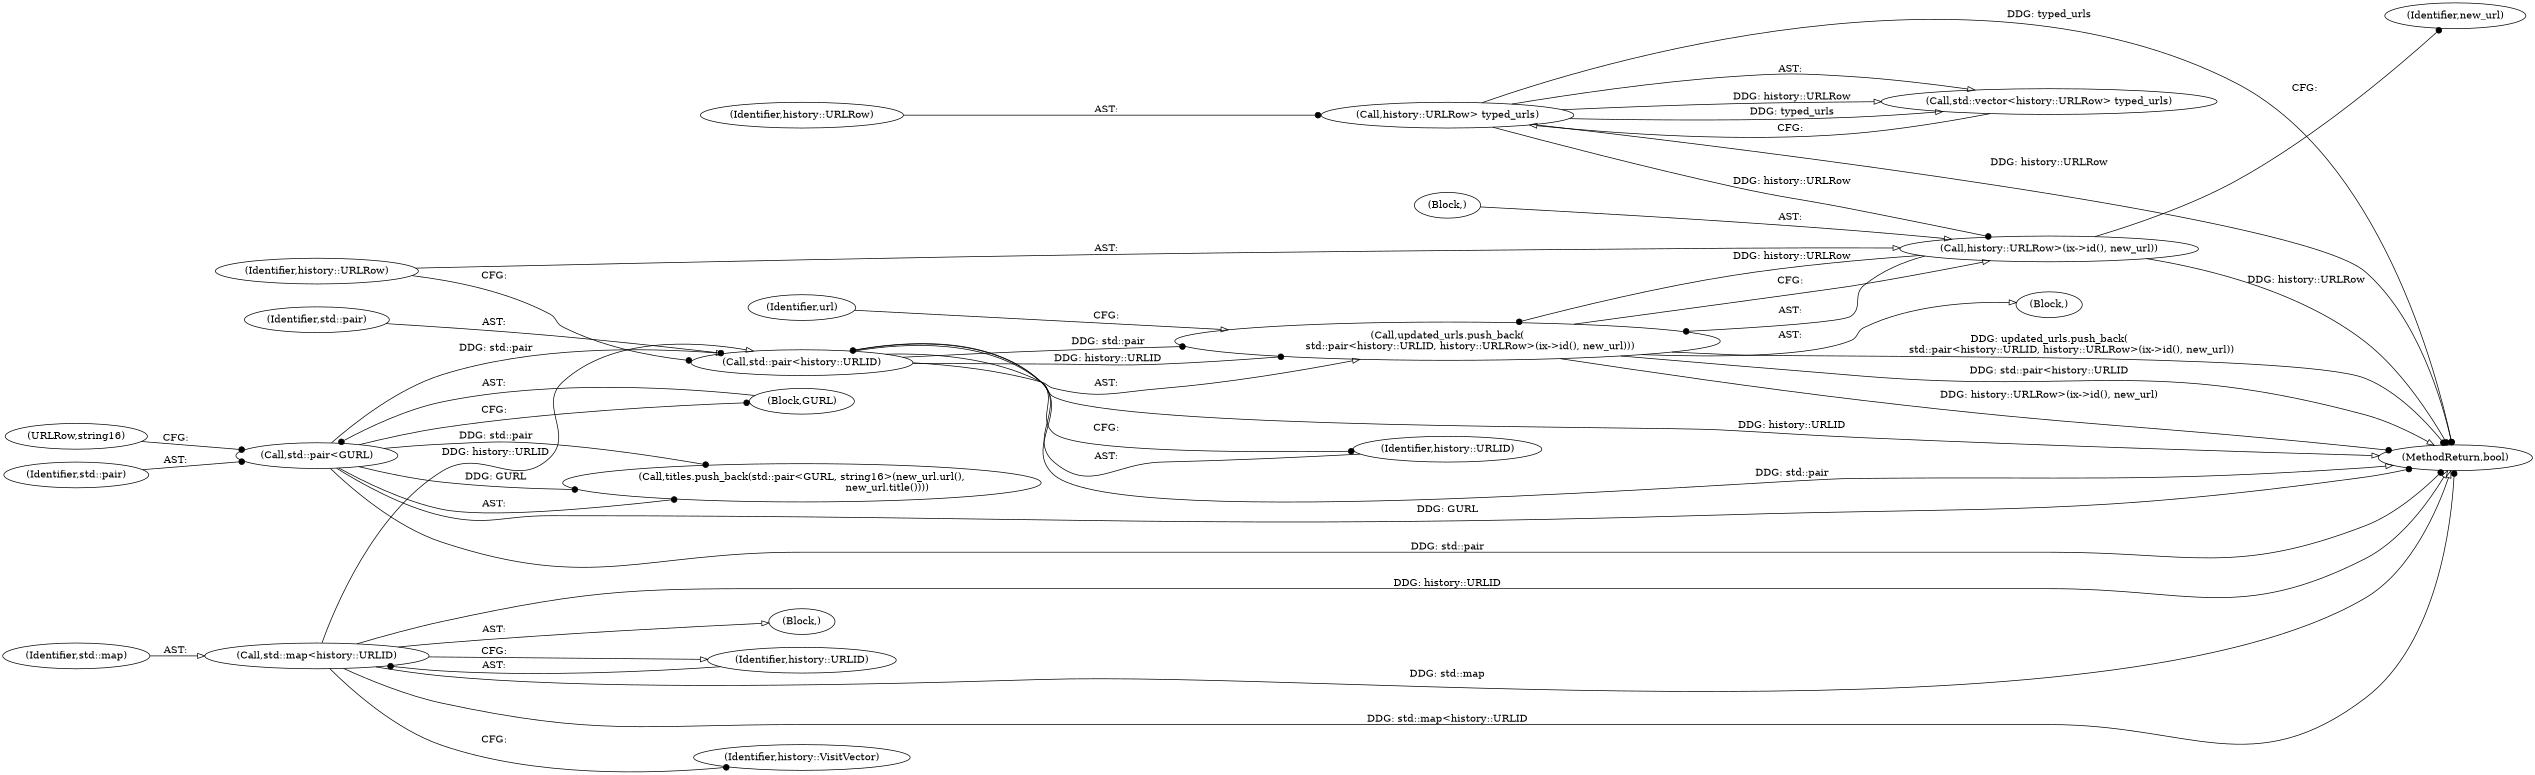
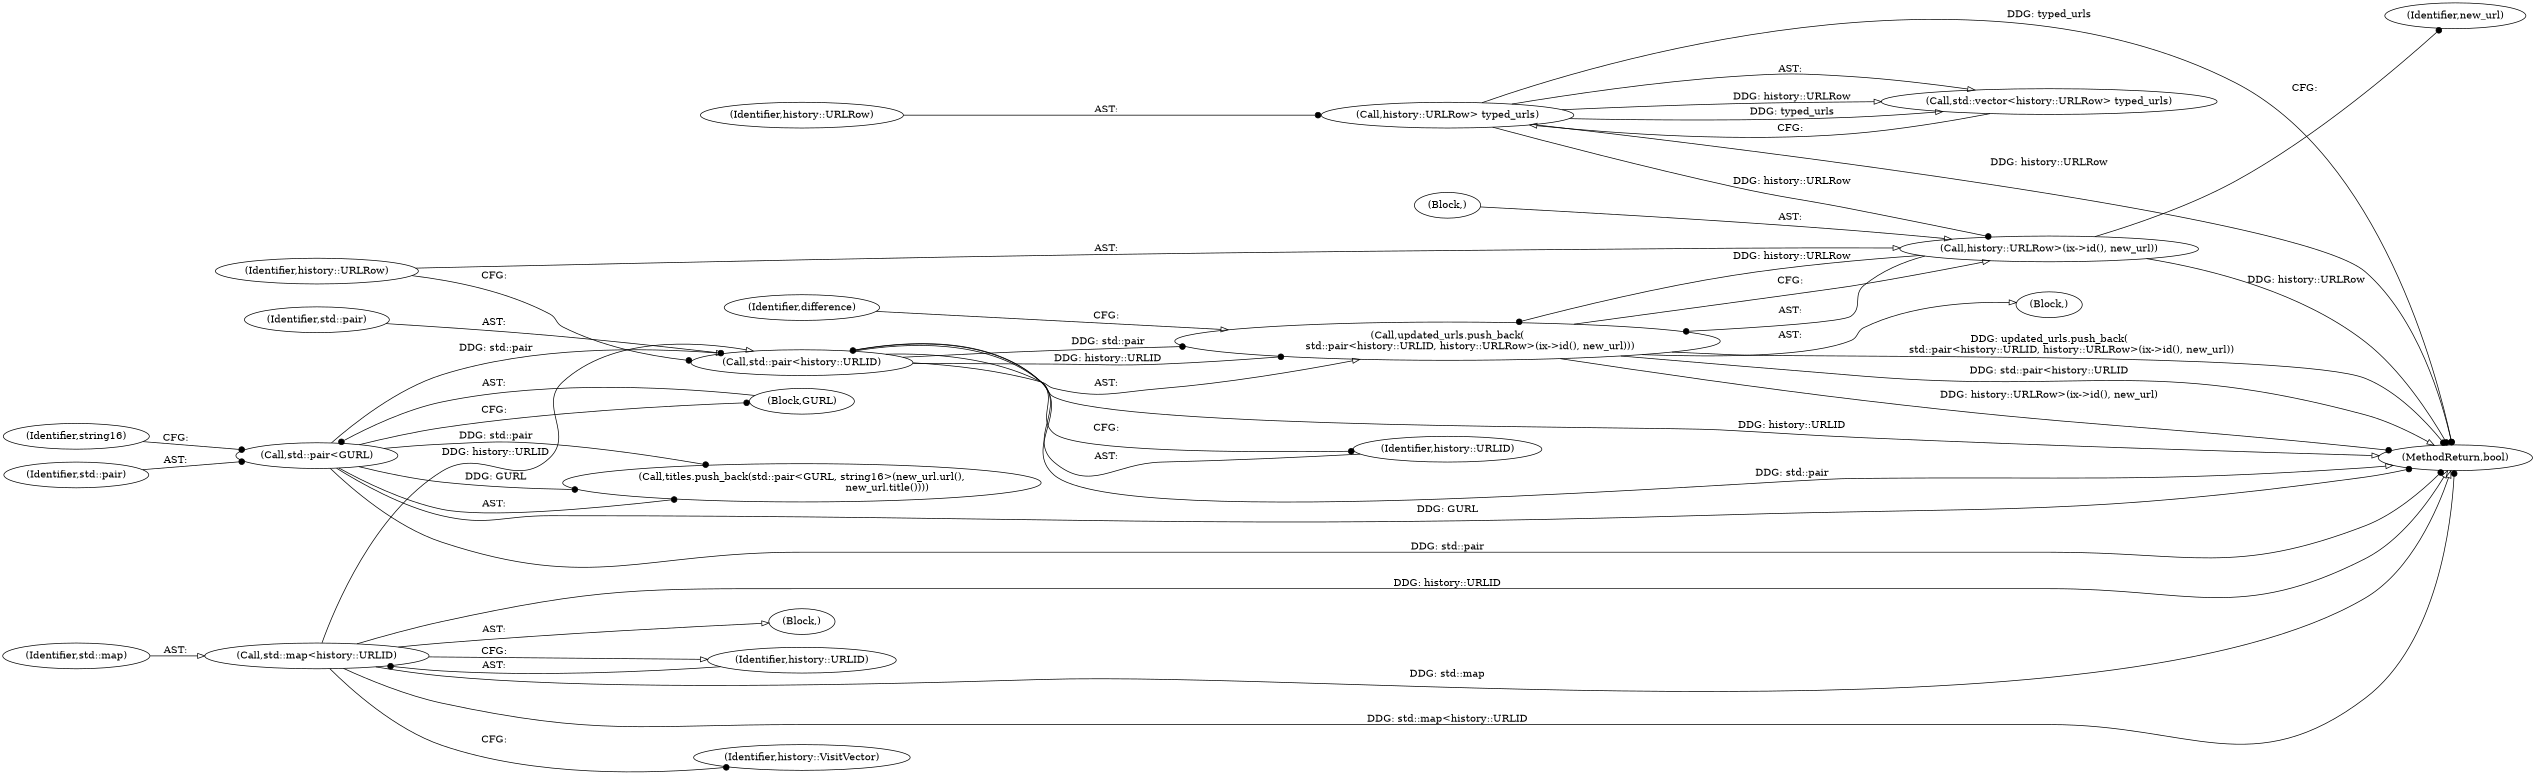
node "(Identifier,url)": label "(Identifier,url)" -> "(Identifier,difference)"
node "(URLRow,string16)": label "(URLRow,string16)" -> "(Identifier,string16)"
